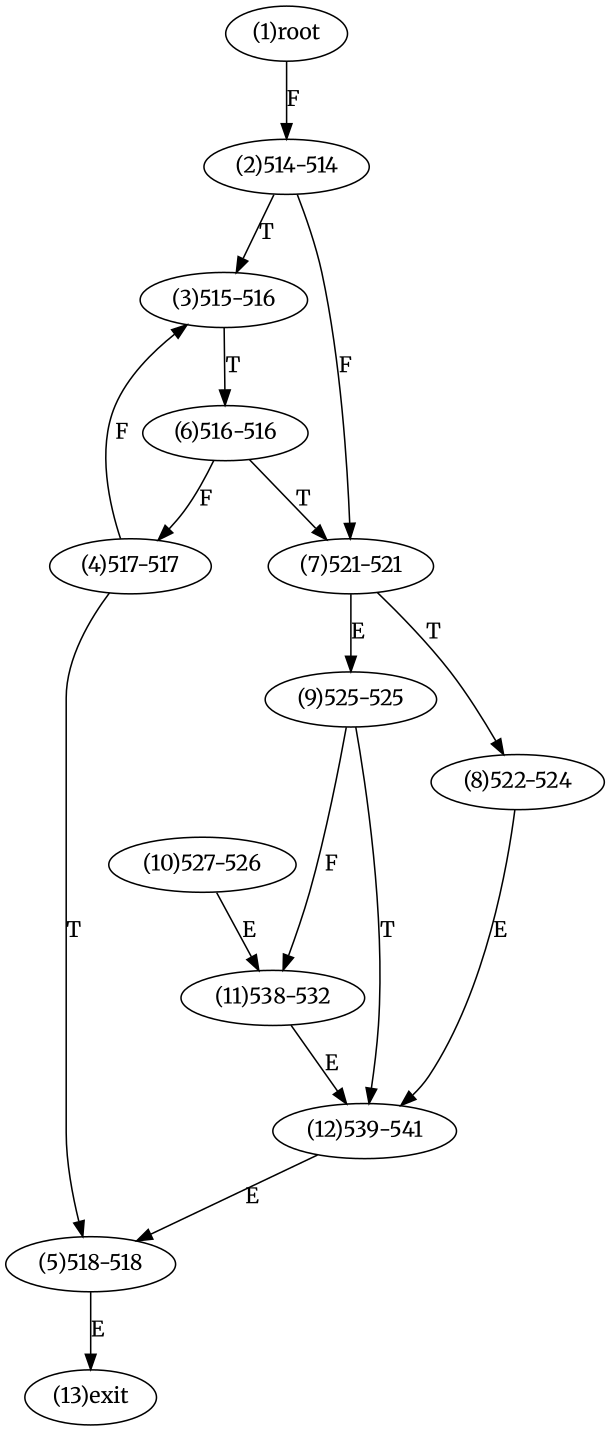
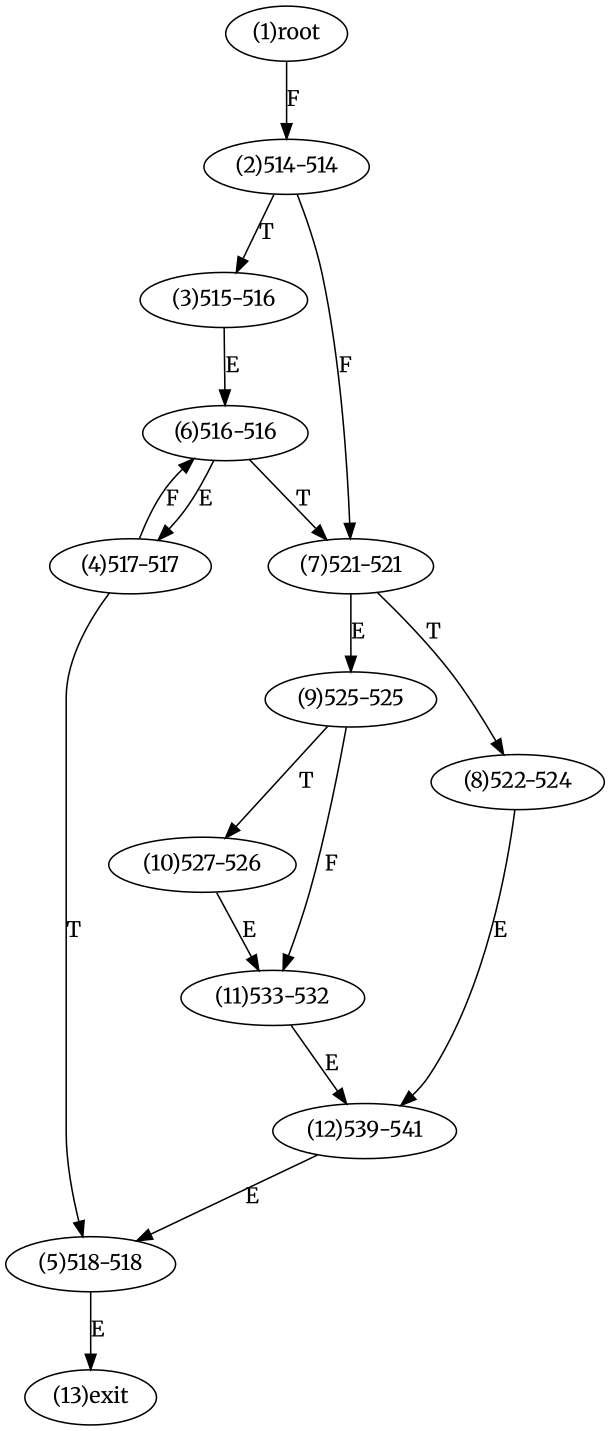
edge "(3)515-516" -> "(6)516-516": label "T" -> "E"
edge "(4)517-517" -> "(3)515-516": now "(4)517-517" -> "(6)516-516"
edge "(6)516-516" -> "(4)517-517": label "F" -> "E"
edge "(9)525-525" -> "(12)539-541": now "(9)525-525" -> "(10)527-526"
node "(11)538-532": label "(11)538-532" -> "(11)533-532"
